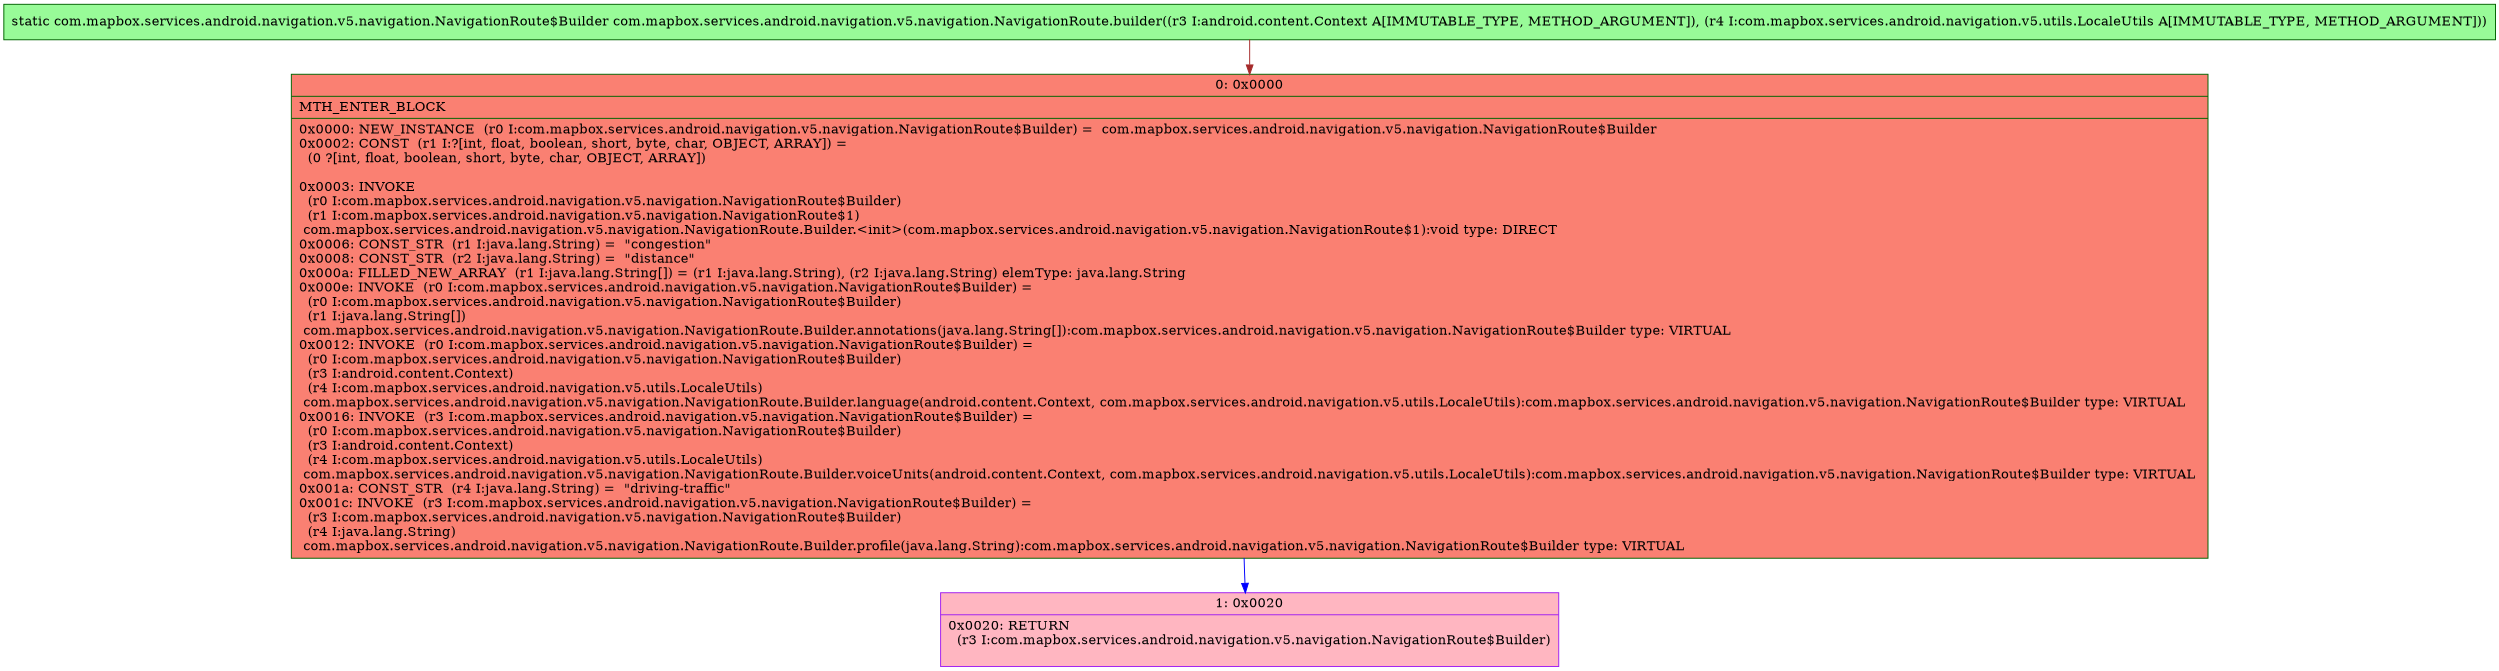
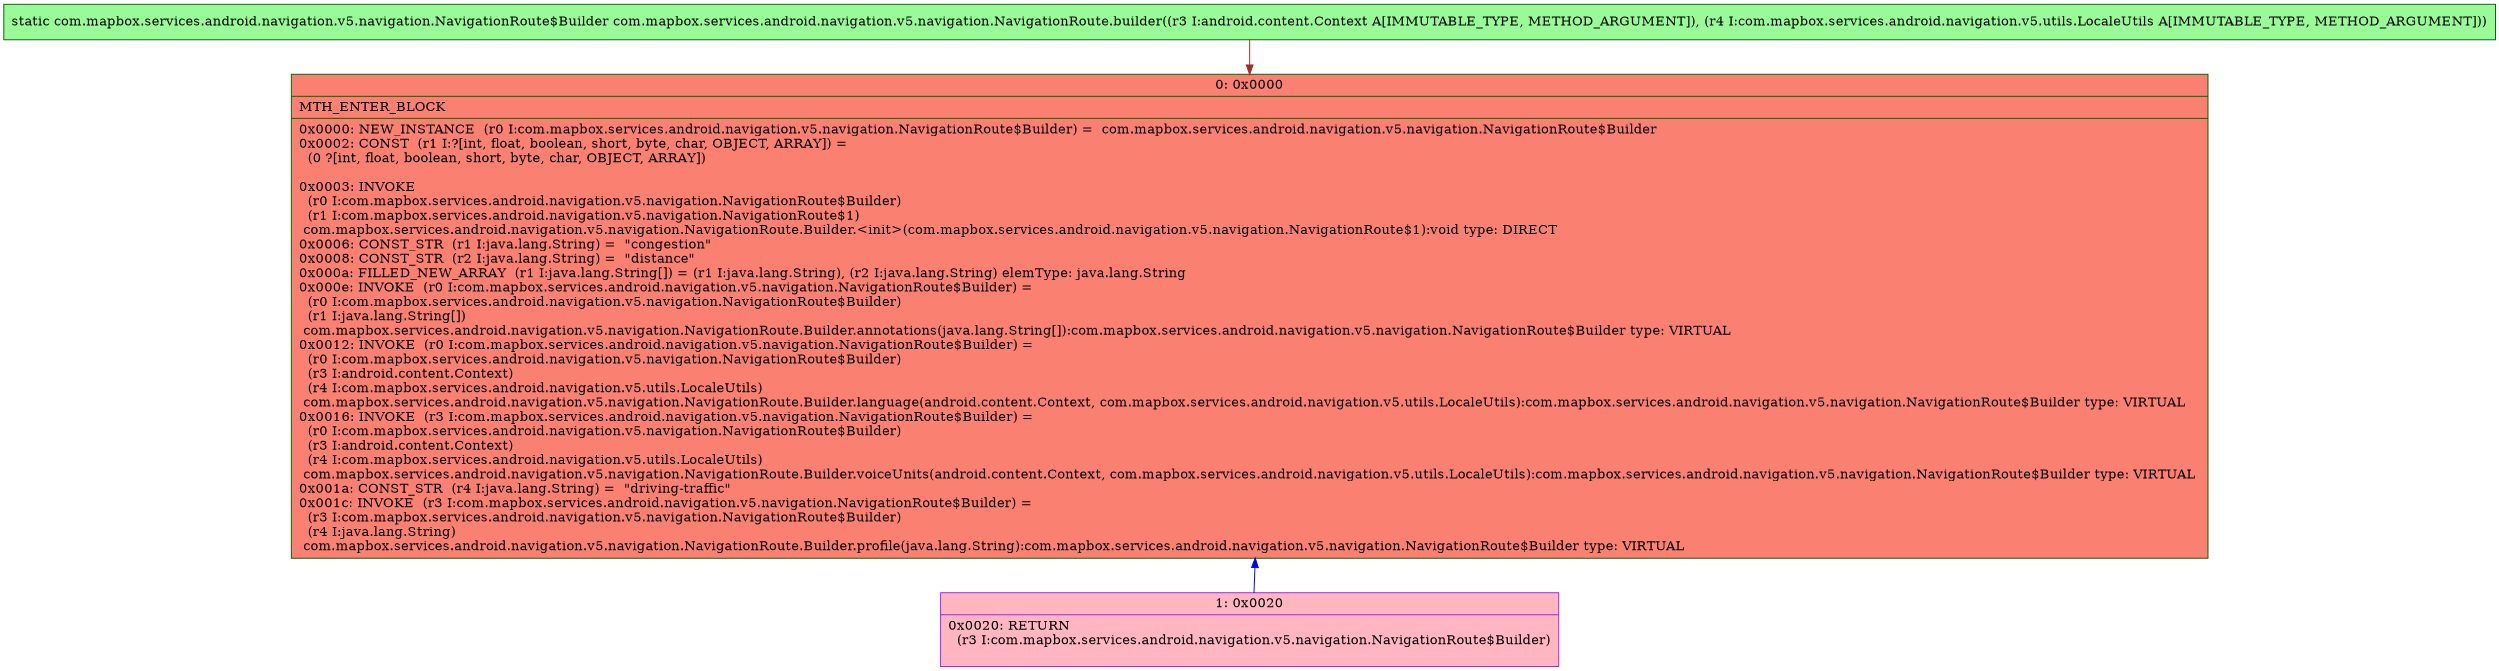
edge "0: 0x0000" -> "1: 0x0020": reversed
